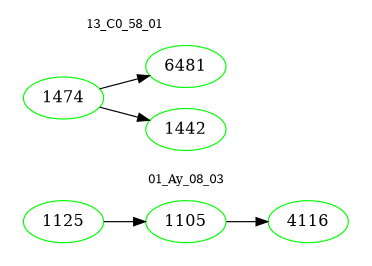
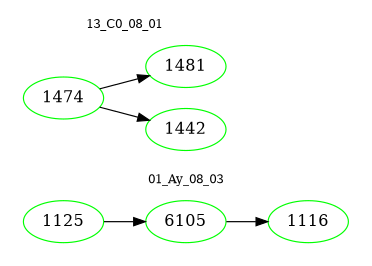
cluster "13_C0_58_01": label "13_C0_58_01" -> "13_C0_08_01"
node "6481": label "6481" -> "1481"
node "1105": label "1105" -> "6105"
node "4116": label "4116" -> "1116"
